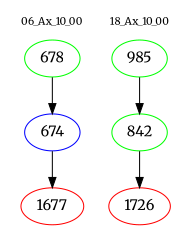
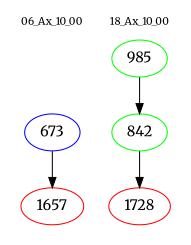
node "678": removed
node "674": label "674" -> "673"
node "1677": label "1677" -> "1657"
node "1726": label "1726" -> "1728"
